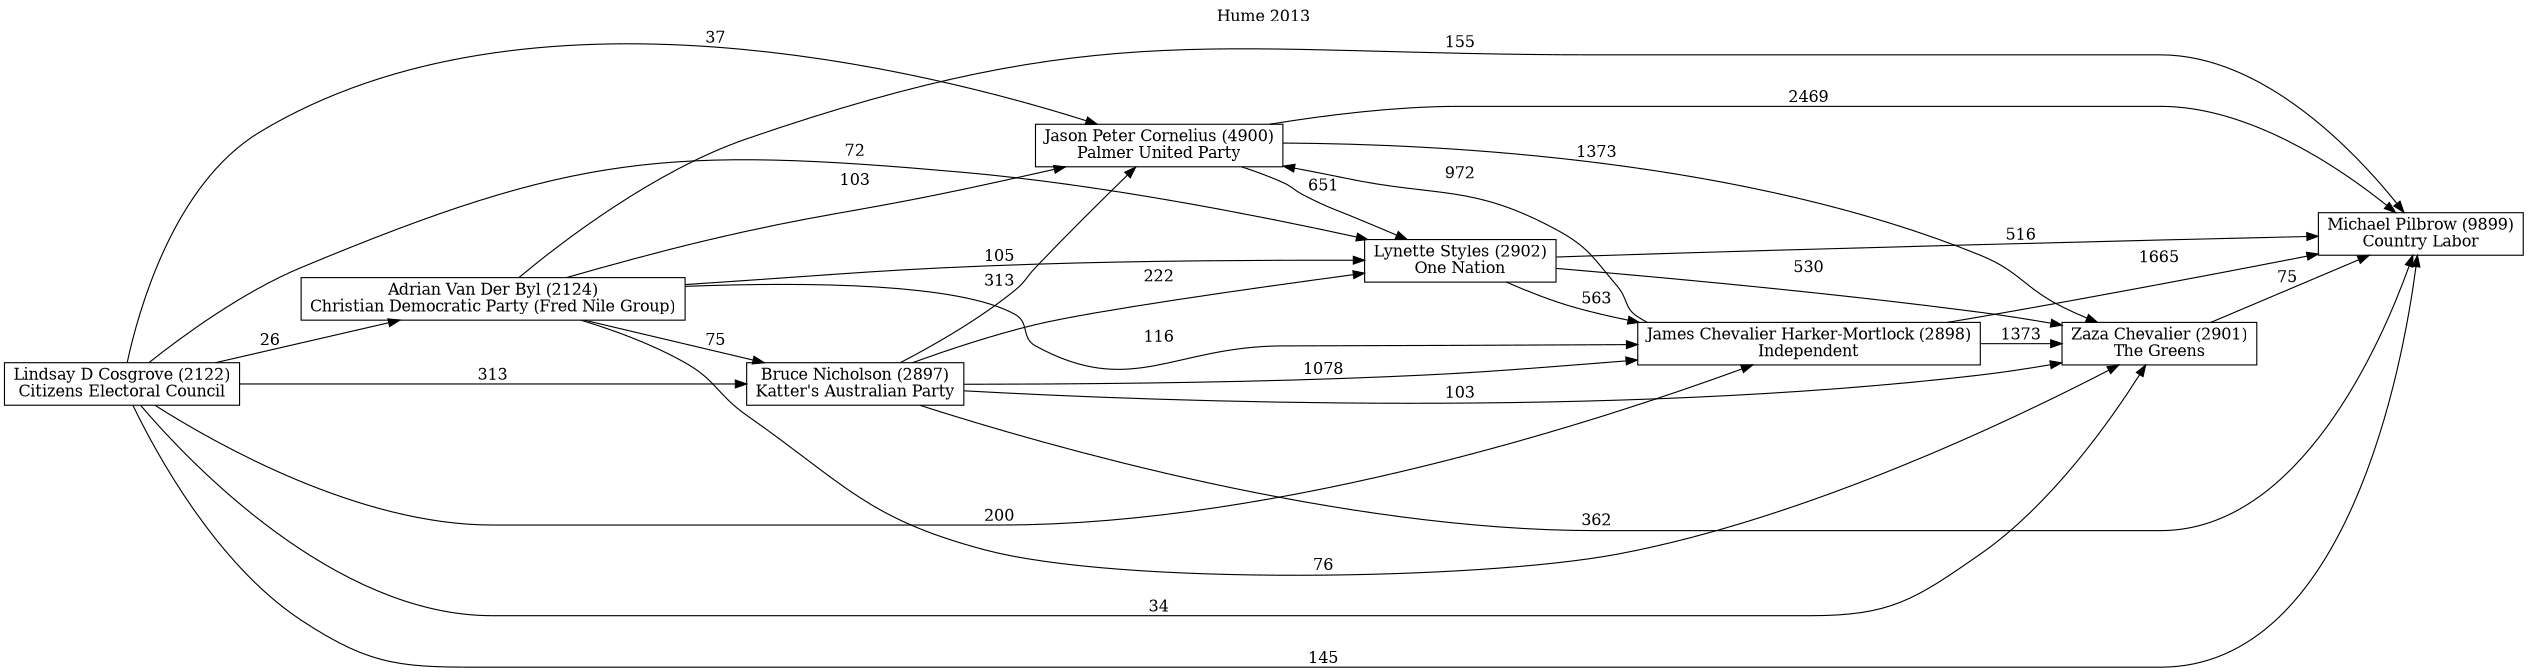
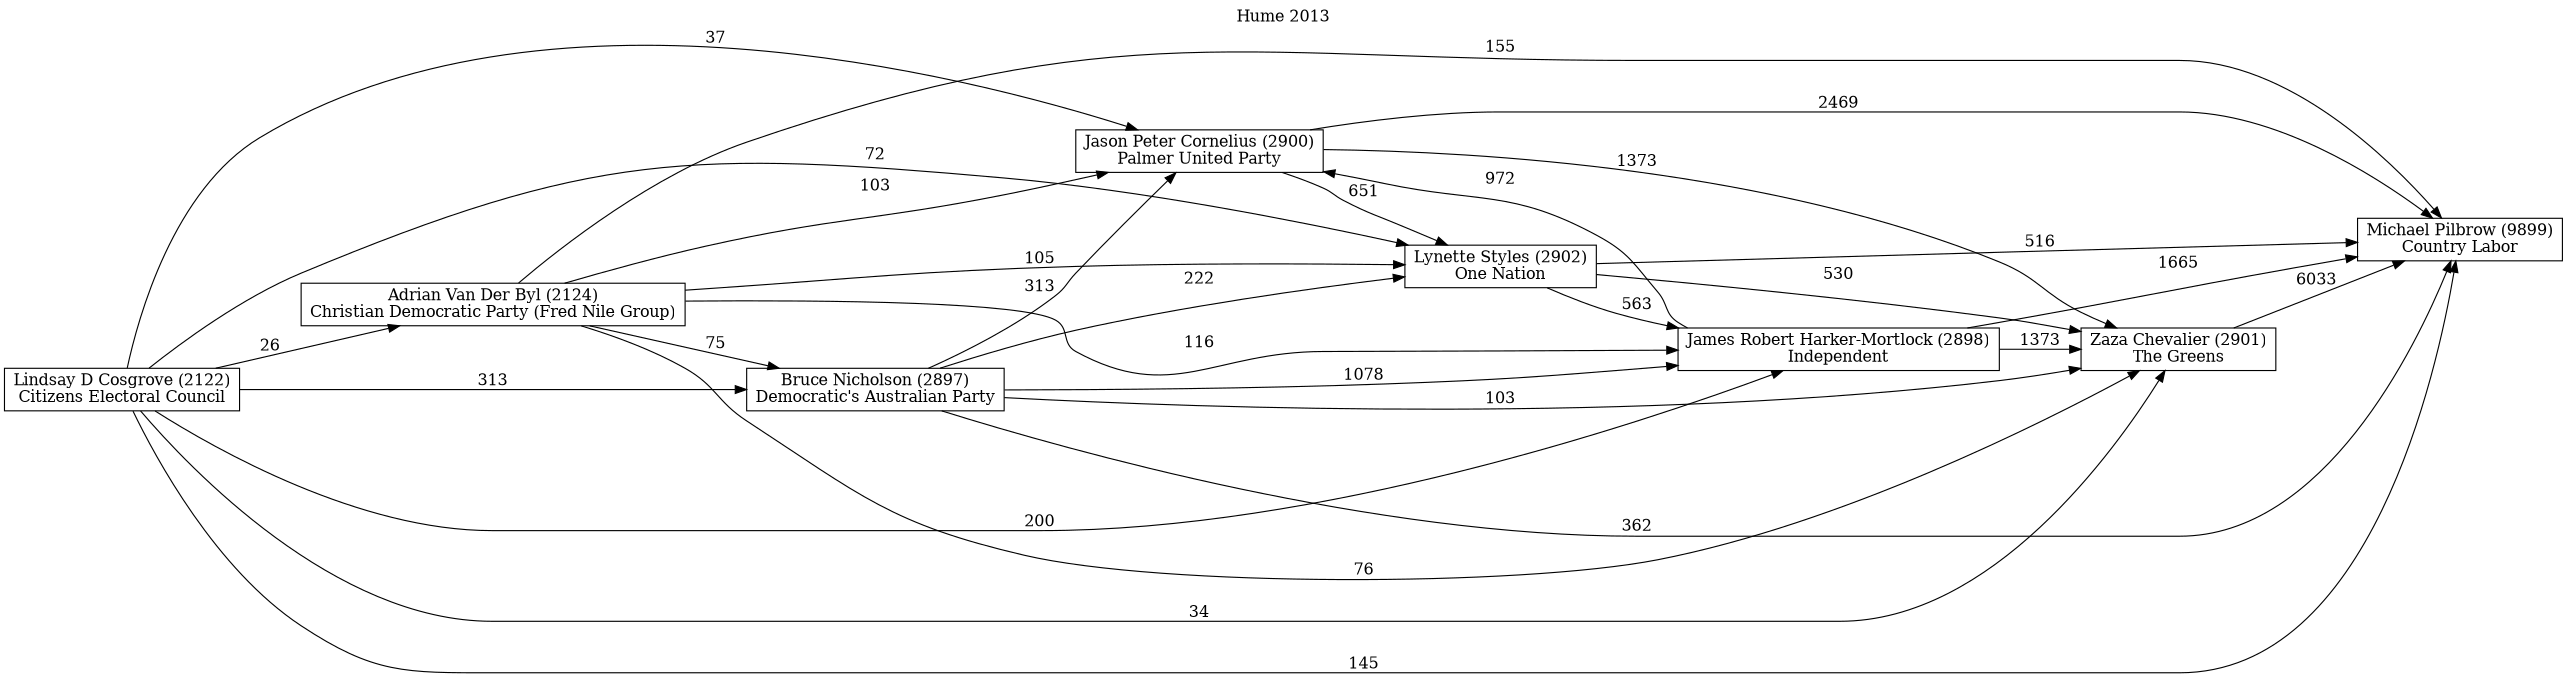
node "Jason Peter Cornelius (4900) Palmer United Party": label "Jason Peter Cornelius (4900) Palmer United Party" -> "Jason Peter Cornelius (2900) Palmer United Party"
edge "Zaza Chevalier (2901) The Greens" -> "Michael Pilbrow (9899) Country Labor": label "75" -> "6033"
node "James Chevalier Harker-Mortlock (2898) Independent": label "James Chevalier Harker-Mortlock (2898) Independent" -> "James Robert Harker-Mortlock (2898) Independent"
node "Bruce Nicholson (2897) Katter's Australian Party": label "Bruce Nicholson (2897) Katter's Australian Party" -> "Bruce Nicholson (2897) Democratic's Australian Party"
